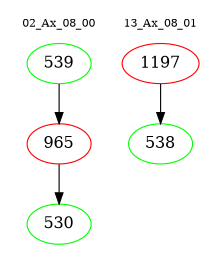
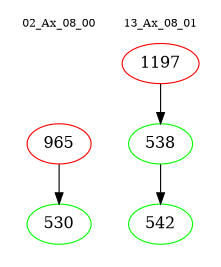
node "539": removed
node "542": added
